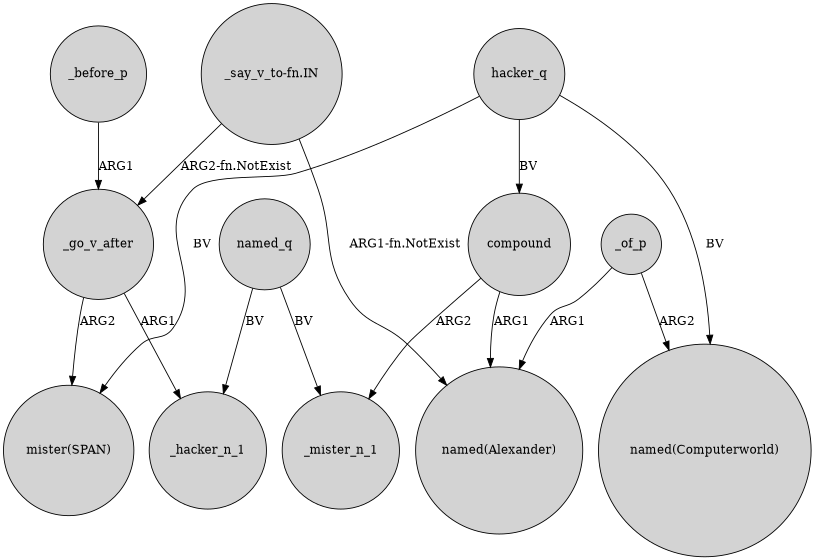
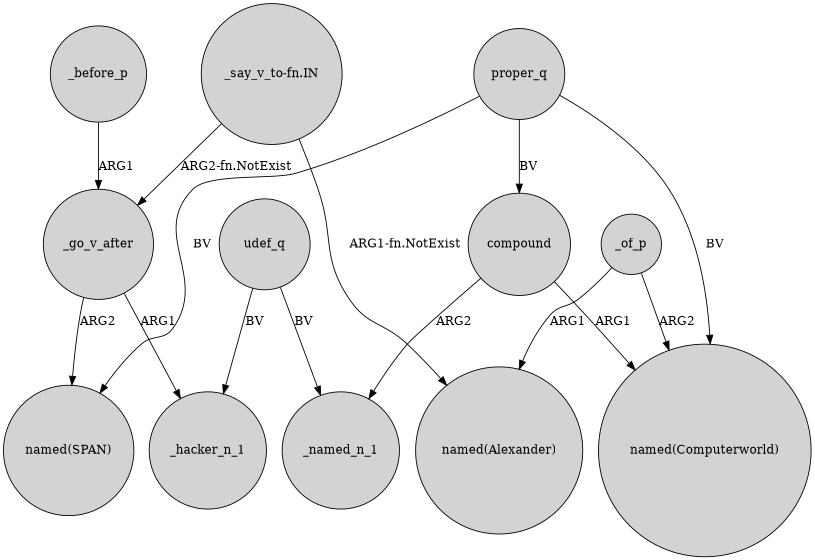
node "hacker_q": label "hacker_q" -> "proper_q"
node "named_q": label "named_q" -> "udef_q"
edge "compound" -> "named(Alexander)": now "compound" -> "named(Computerworld)"
node "mister(SPAN)": label "mister(SPAN)" -> "named(SPAN)"
node "_mister_n_1": label "_mister_n_1" -> "_named_n_1"
